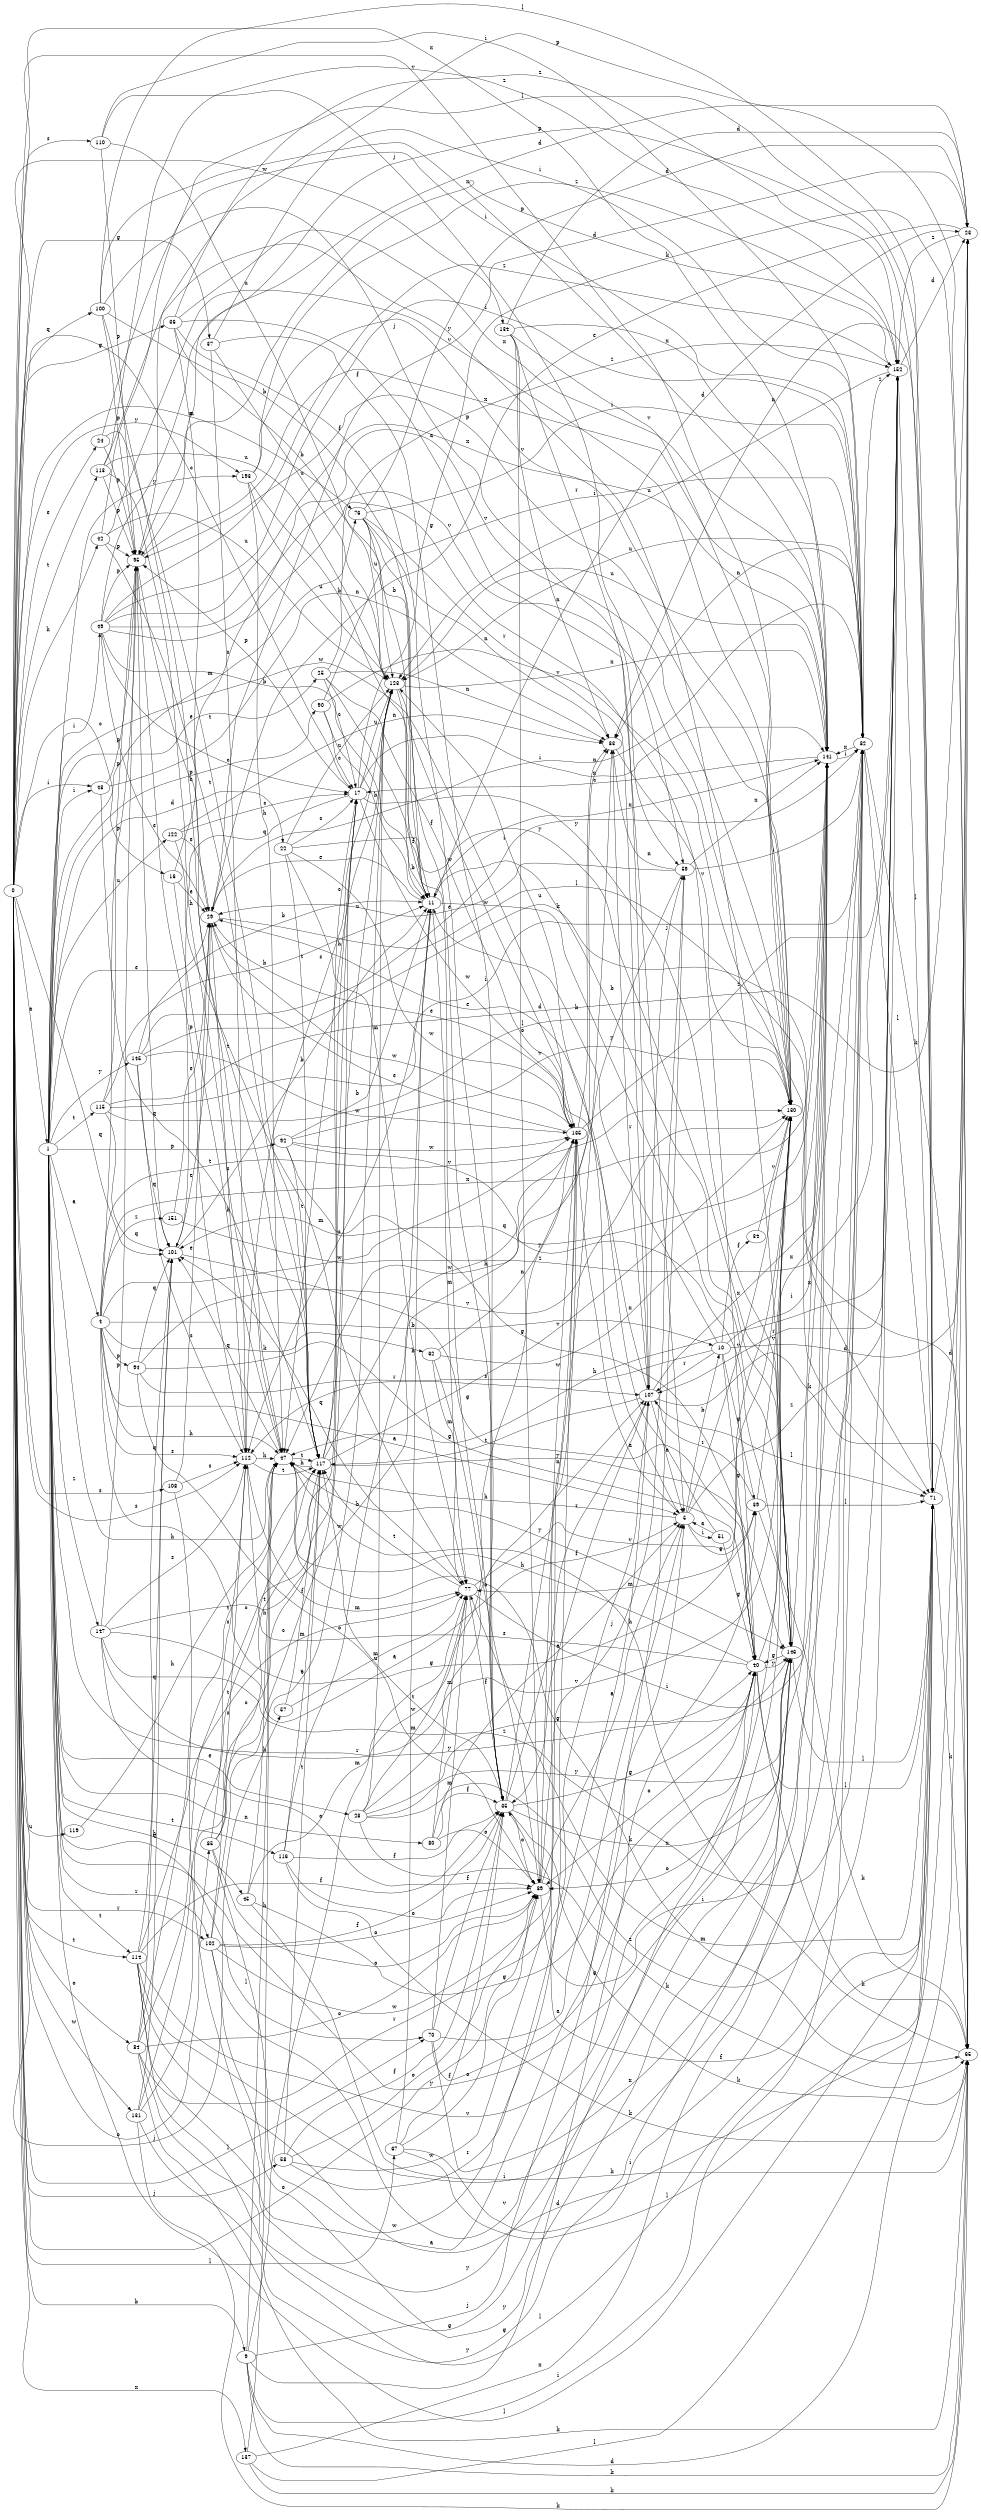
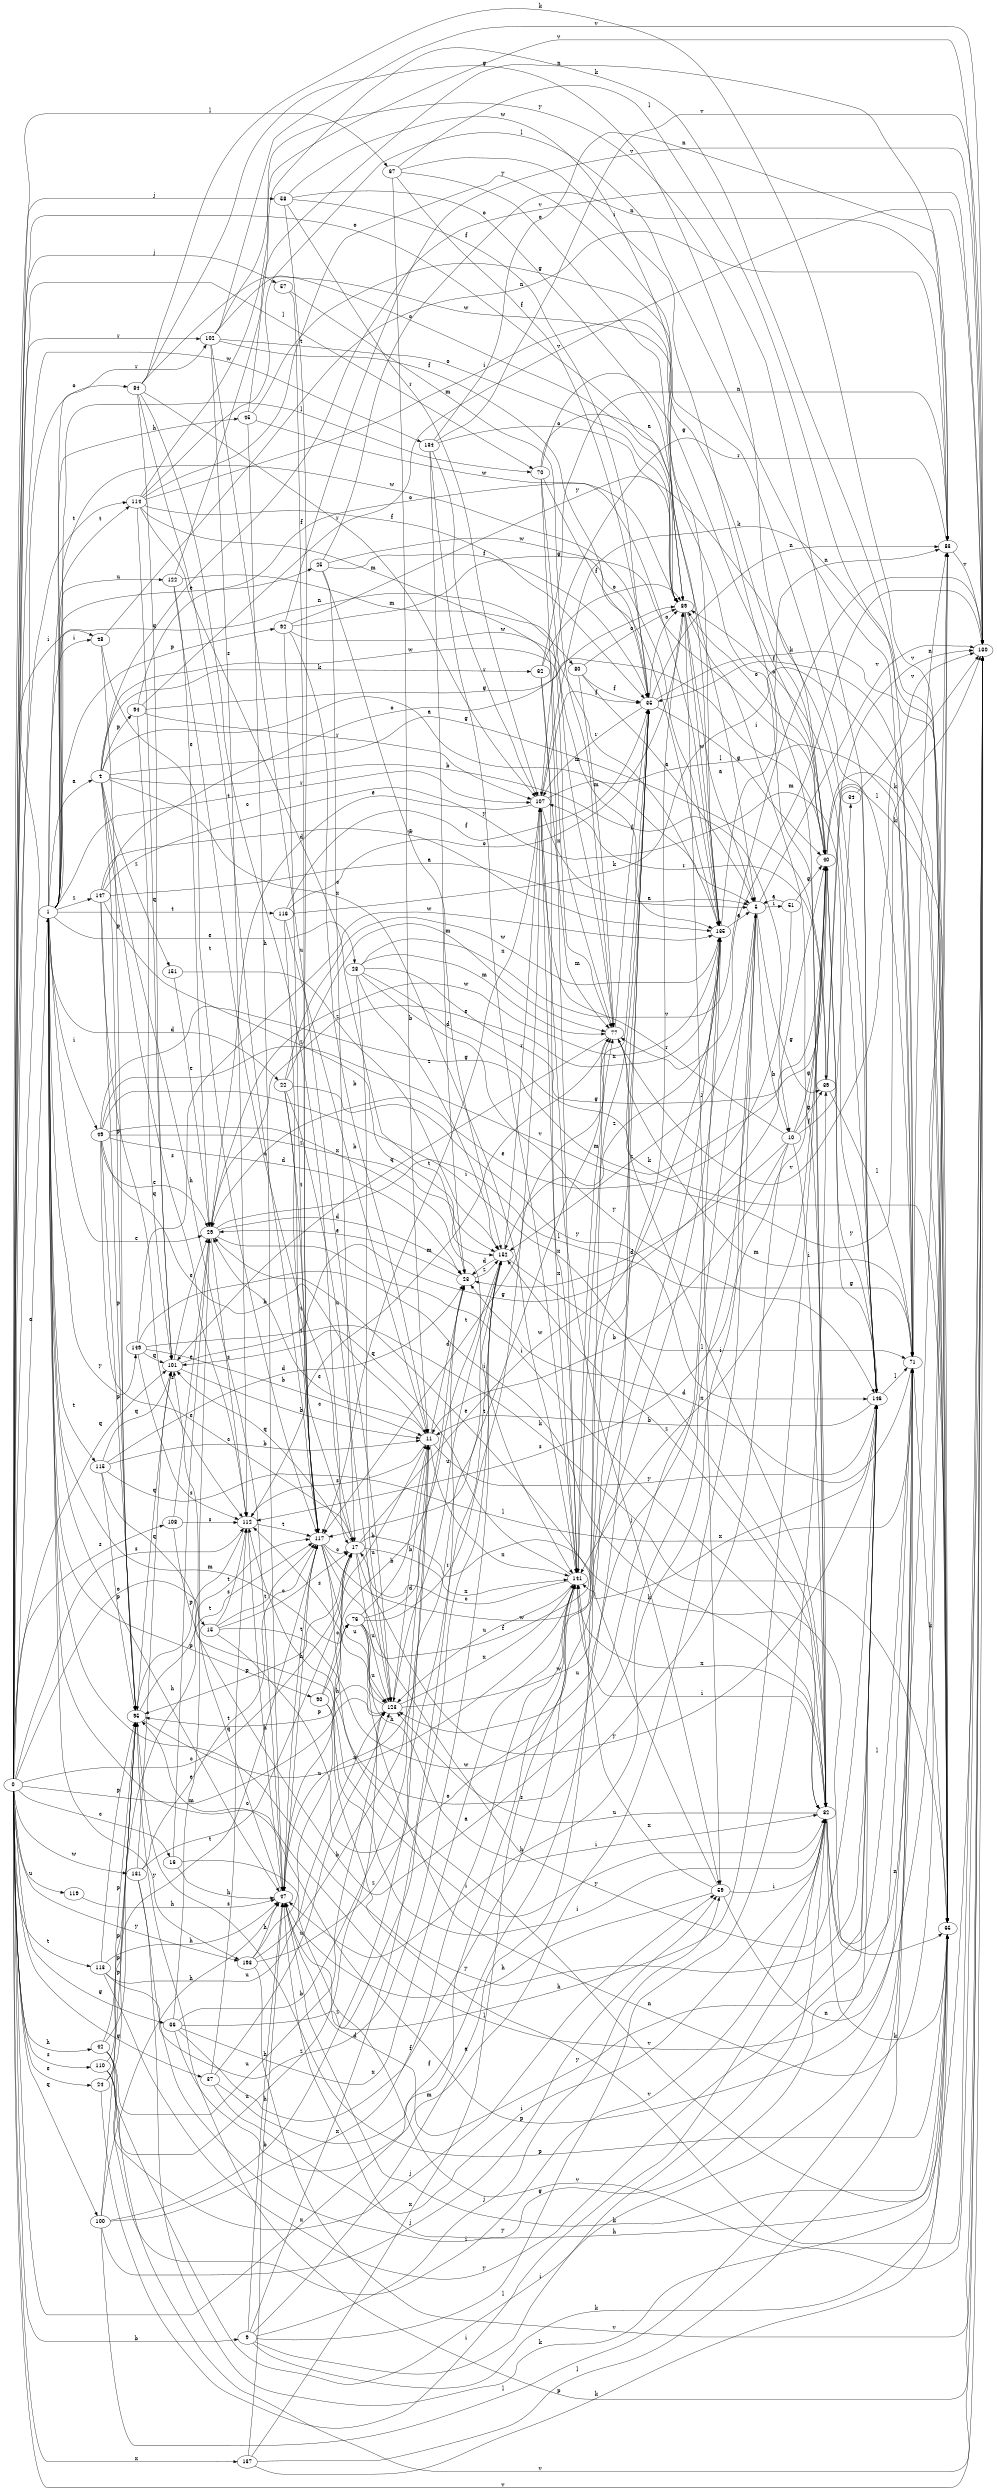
node "145": label "145" -> "149"
edge "11" -> "77": now "141" -> "77"
node "85": label "85" -> "15"
